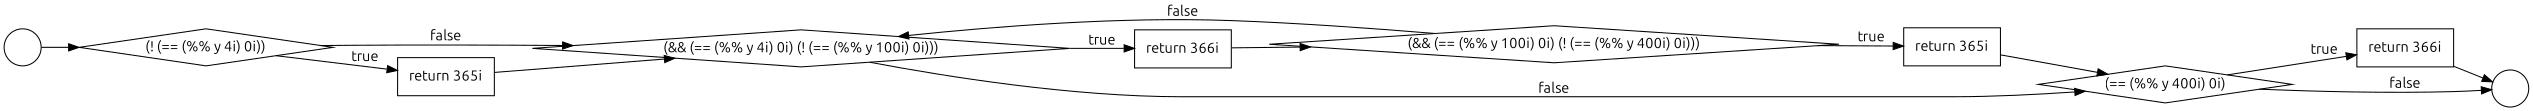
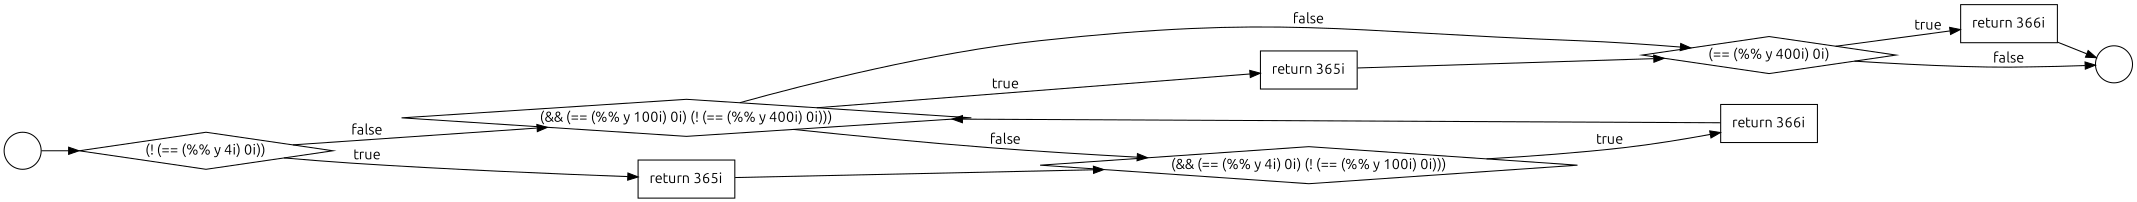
edge "(! (== (%% y 4i) 0i))" -> "(&& (== (%% y 4i) 0i) (! (== (%% y 100i) 0i)))": now "(! (== (%% y 4i) 0i))" -> "(&& (== (%% y 100i) 0i) (! (== (%% y 400i) 0i)))"
edge "(&& (== (%% y 4i) 0i) (! (== (%% y 100i) 0i)))" -> "(== (%% y 400i) 0i)": now "(&& (== (%% y 100i) 0i) (! (== (%% y 400i) 0i)))" -> "(== (%% y 400i) 0i)"
